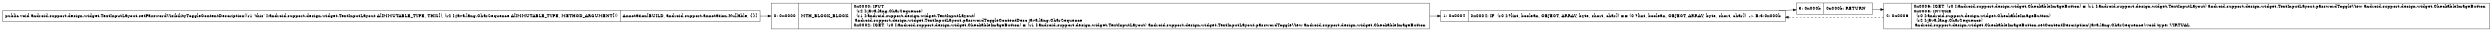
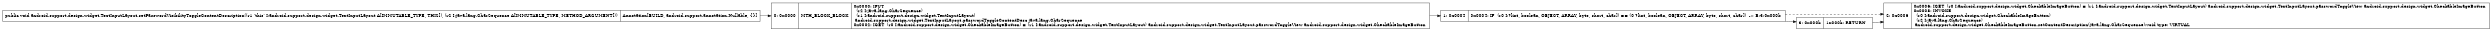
node "3: 0x000b": text "0x000b: RETURN" -> "1x000b: RETURN"
edge "2: 0x0006" -> "1: 0x0004": reversed
